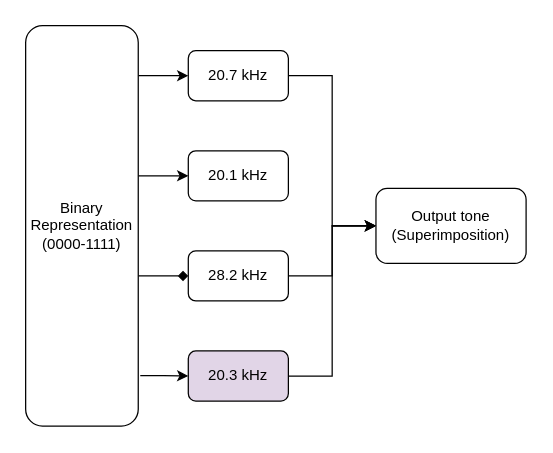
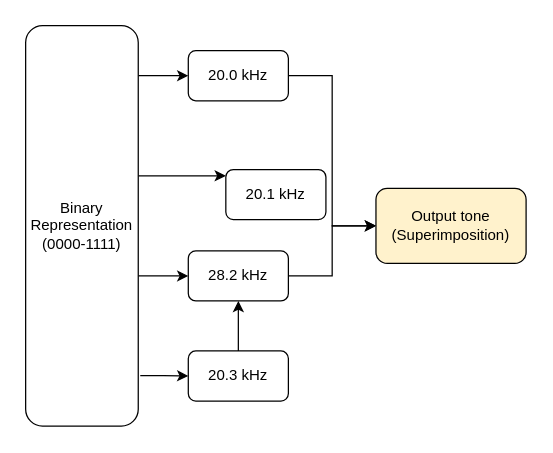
node "20.7 kHz": label "20.7 kHz" -> "20.0 kHz"
node "20.1 kHz": moved (238, 176) -> (276, 194)
node "Output tone (Superimposition)": fillcolor #ffffff -> #fff2cc
edge "Binary Representation (0000-1111)" -> "28.2 kHz": arrowhead diamond -> classic
edge "20.3 kHz" -> "Output tone (Superimposition)": now "20.3 kHz" -> "28.2 kHz"
node "20.3 kHz": fillcolor #e1d5e7 -> #ffffff
